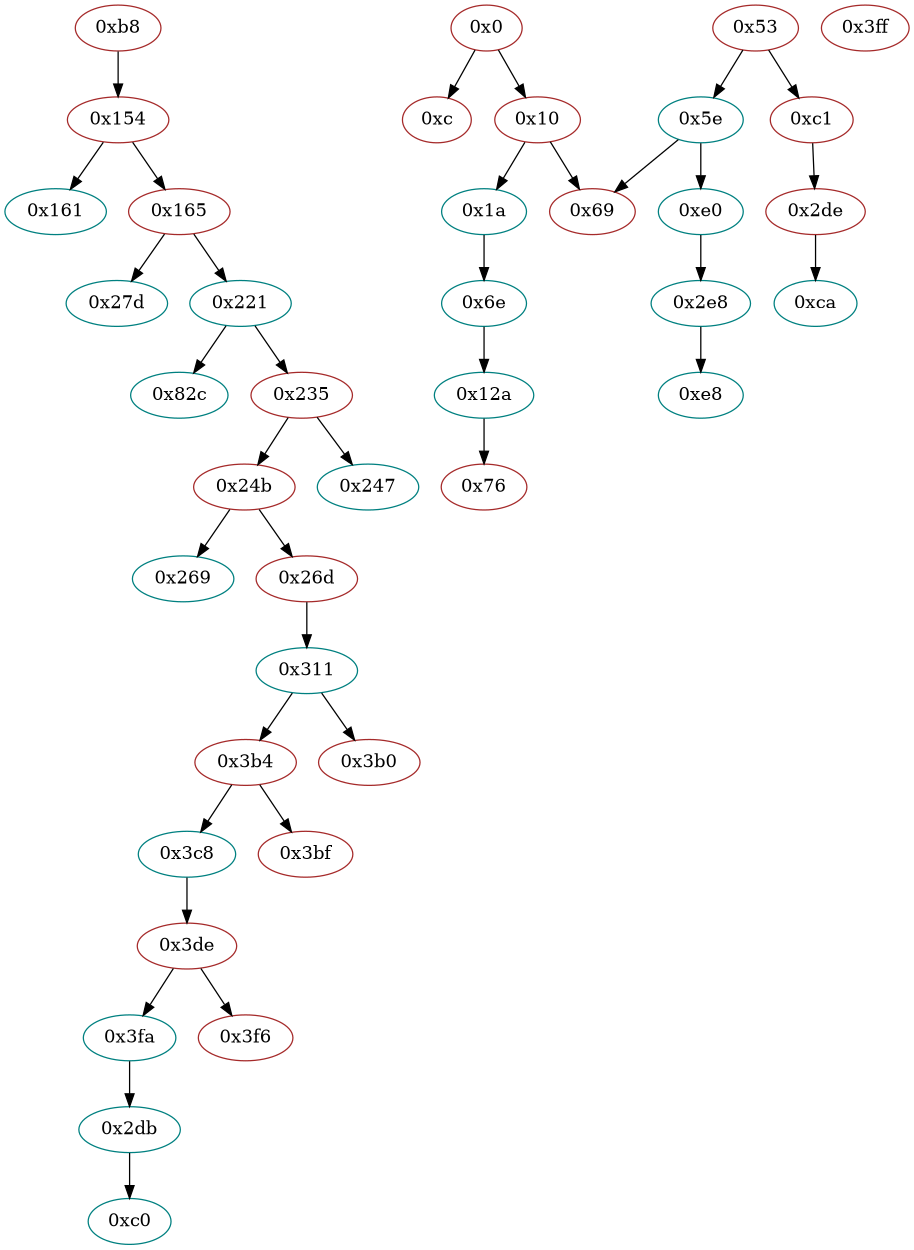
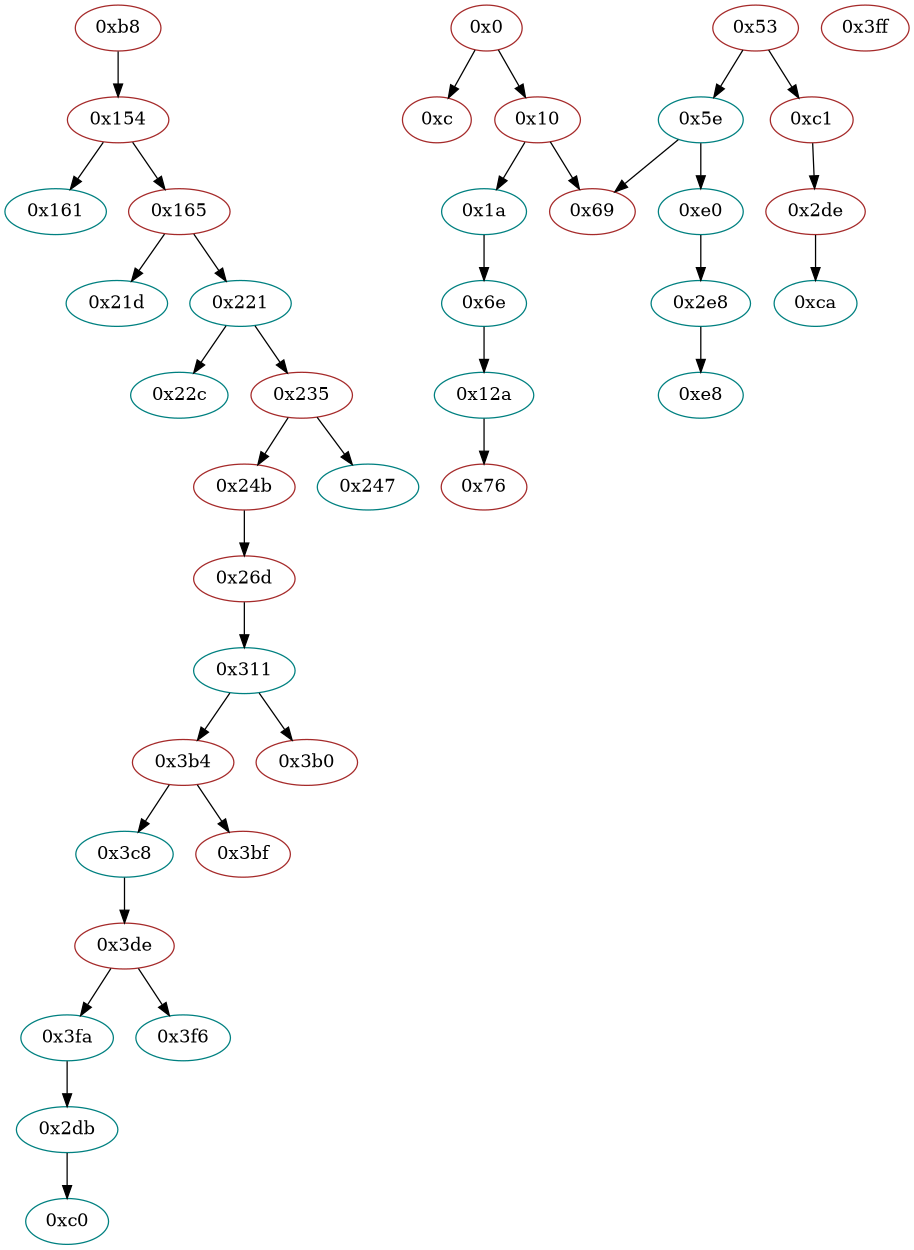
node "0x27d": label "0x27d" -> "0x21d"
node "0x82c": label "0x82c" -> "0x22c"
node "0x269": removed
node "0x3f6": color brown -> teal
